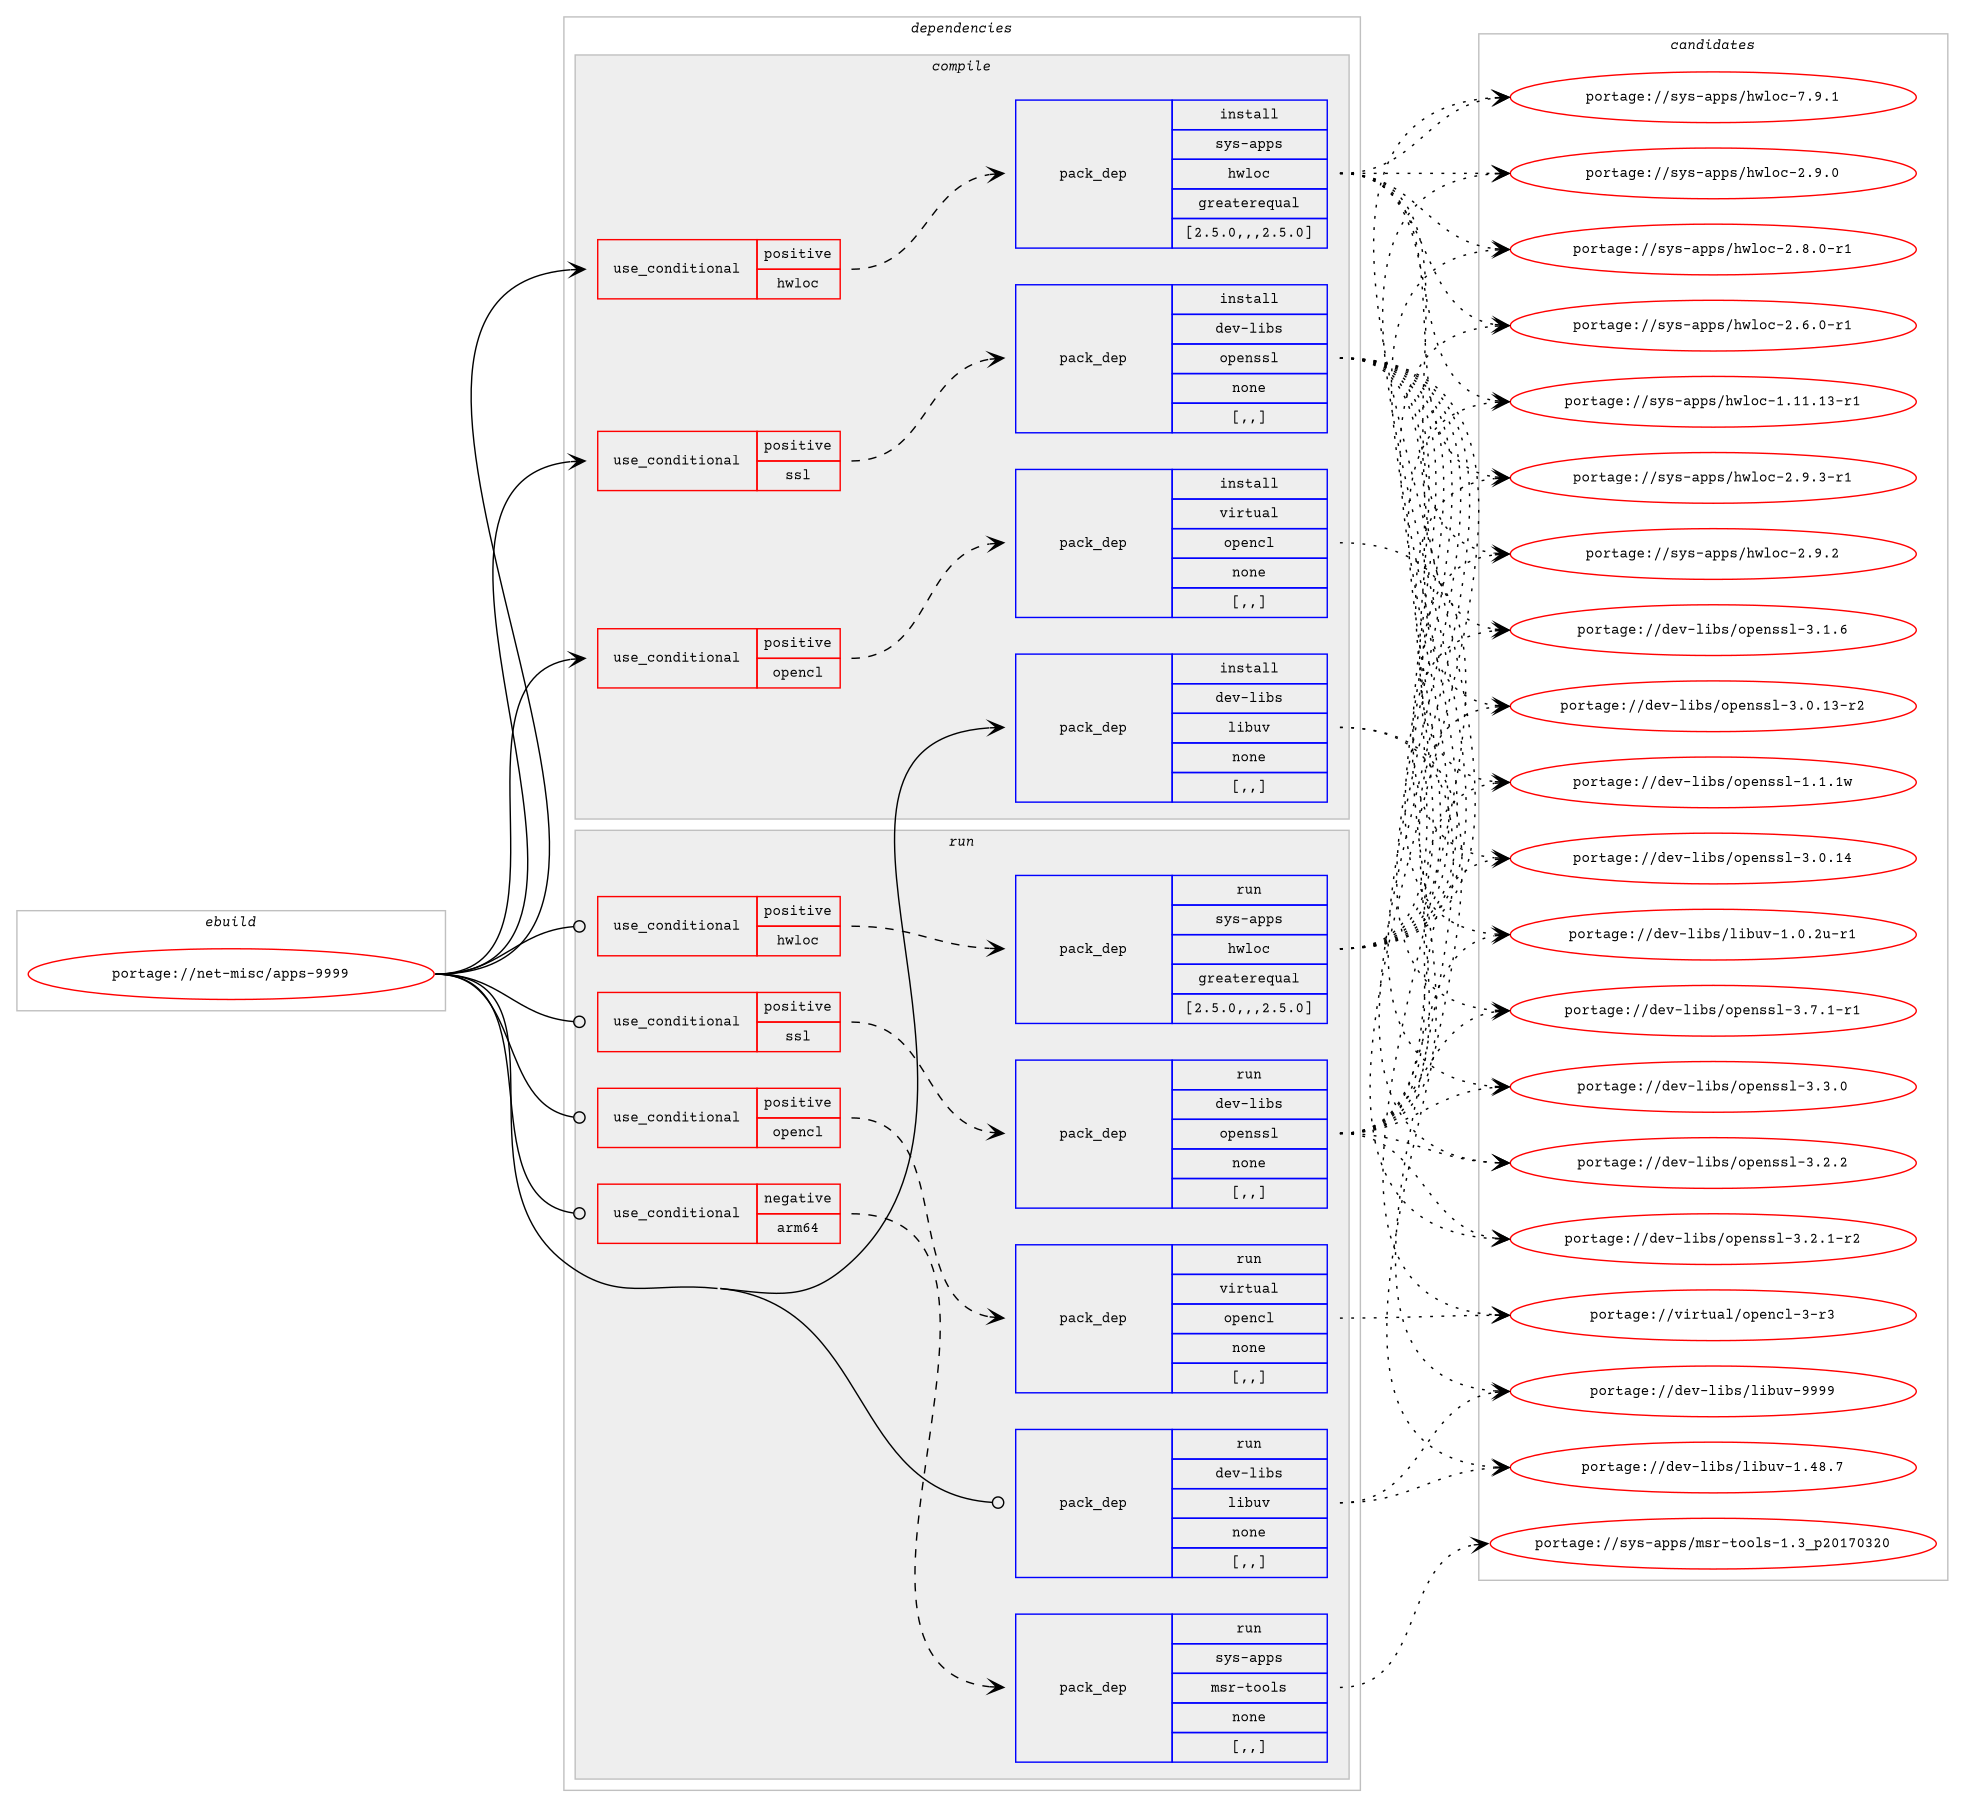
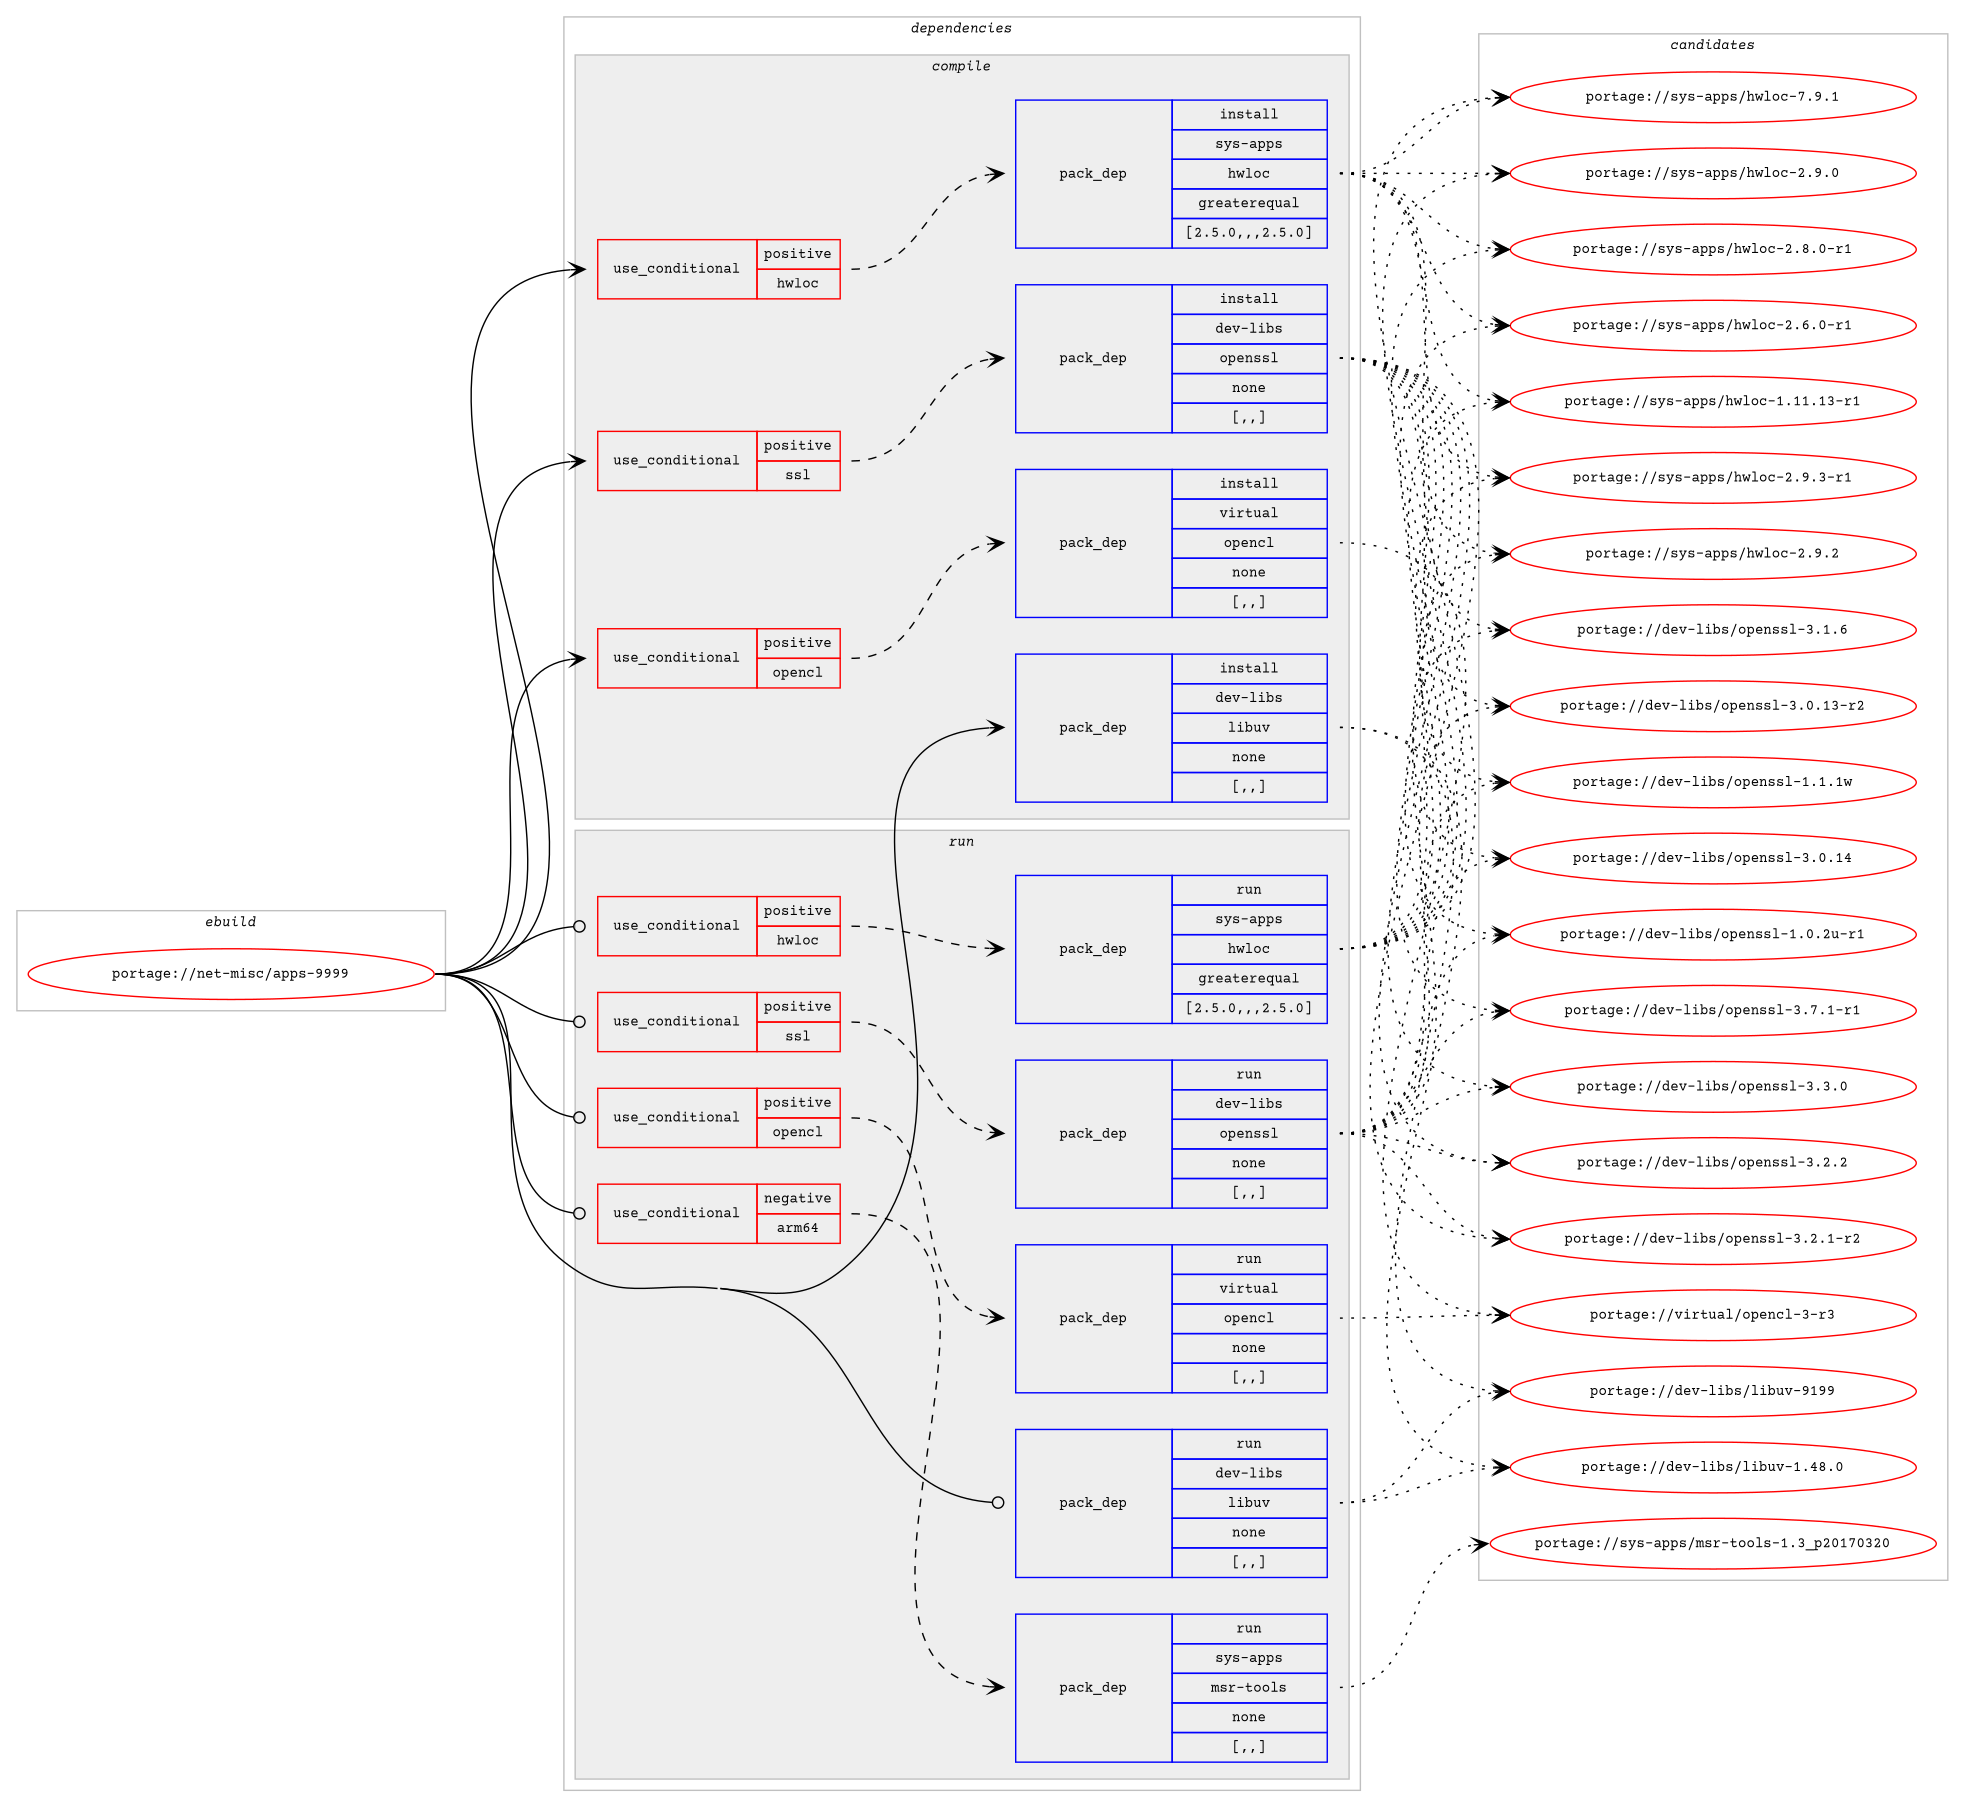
node "portage://dev-libs/libuv-1.0.2u-r1": label "portage://dev-libs/libuv-1.0.2u-r1" -> "portage://dev-libs/openssl-1.0.2u-r1"
node "portage://dev-libs/libuv-9999": label "portage://dev-libs/libuv-9999" -> "portage://dev-libs/libuv-9199"
node "portage://dev-libs/libuv-1.48.7": label "portage://dev-libs/libuv-1.48.7" -> "portage://dev-libs/libuv-1.48.0"
